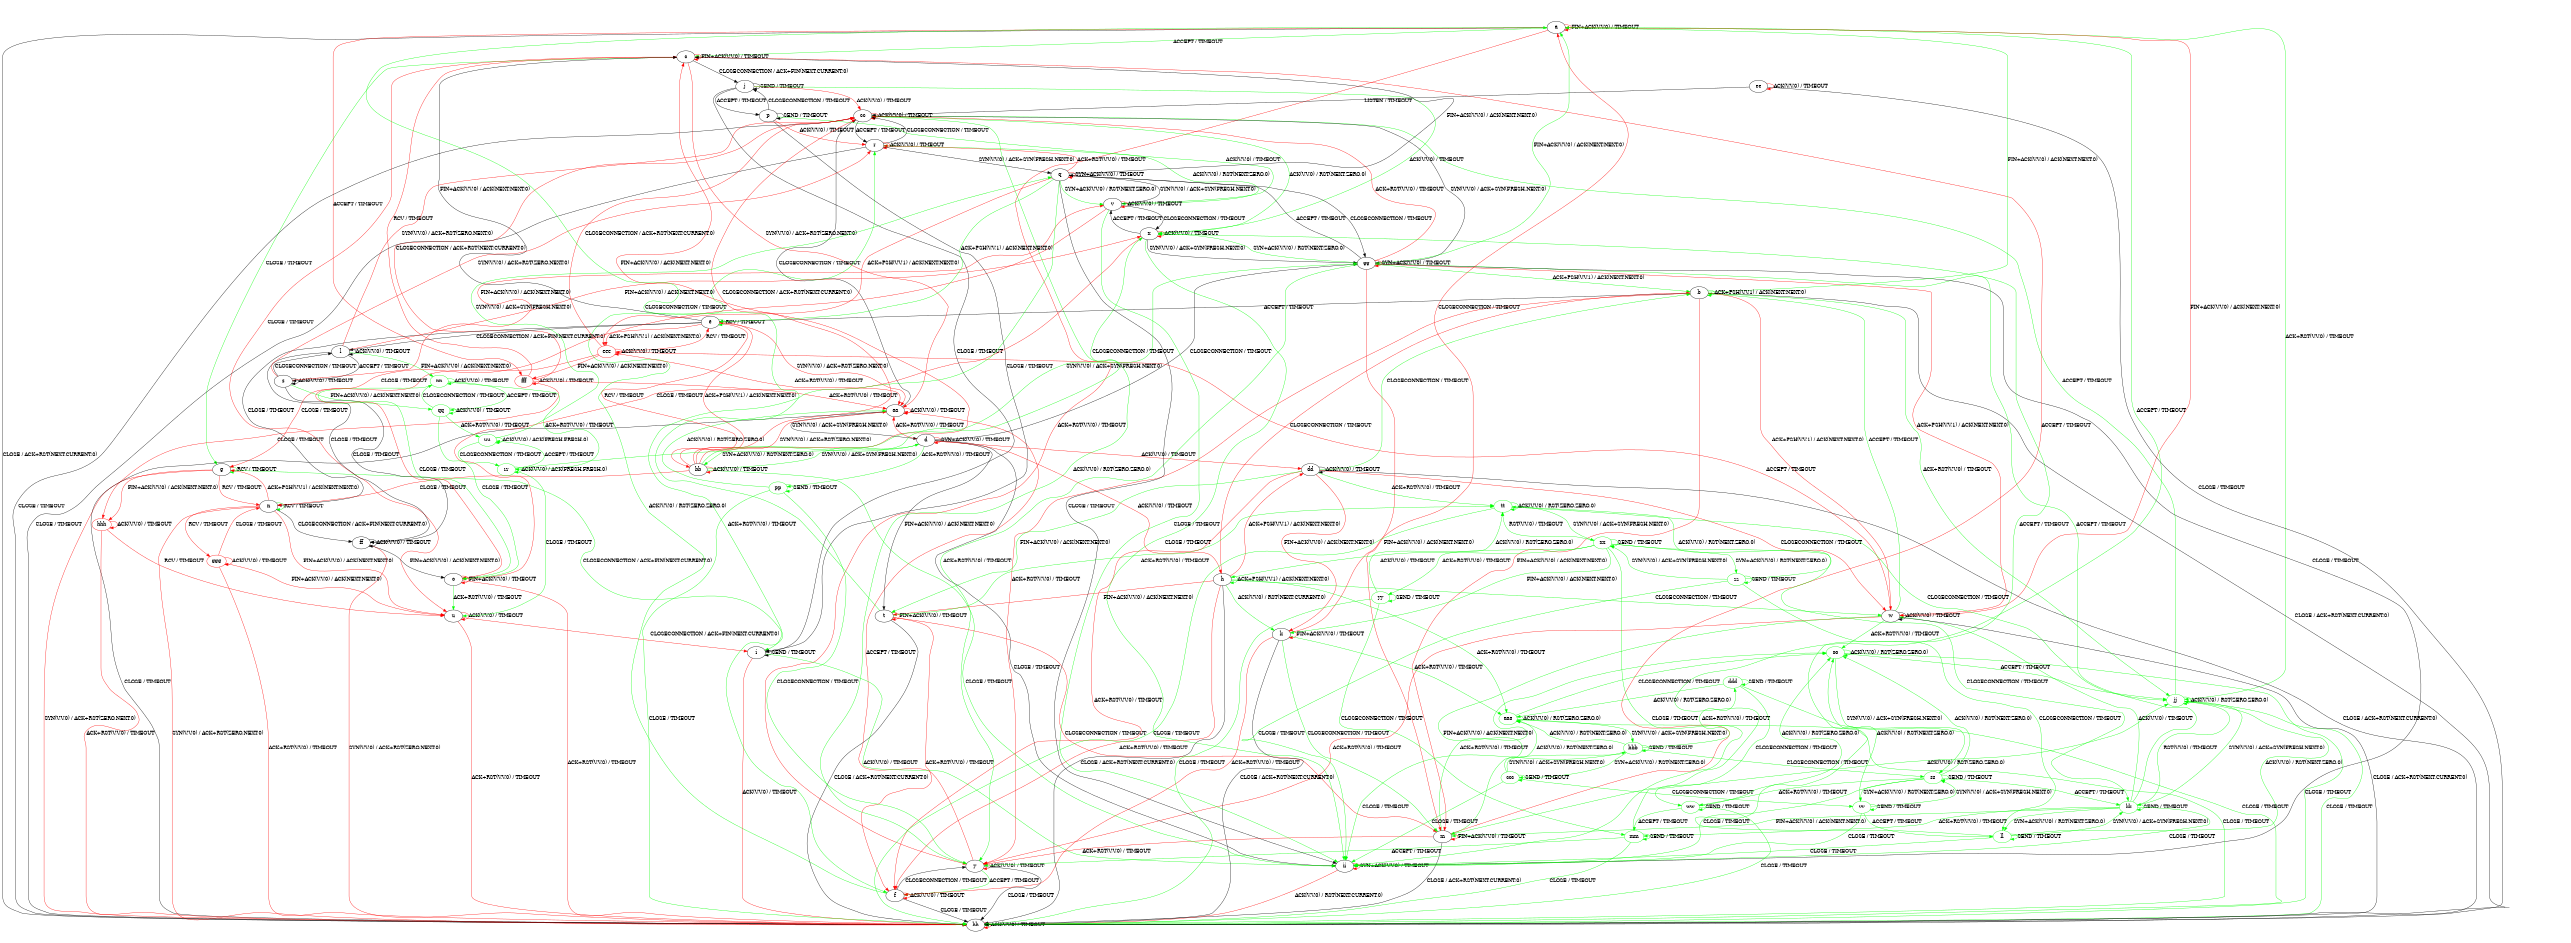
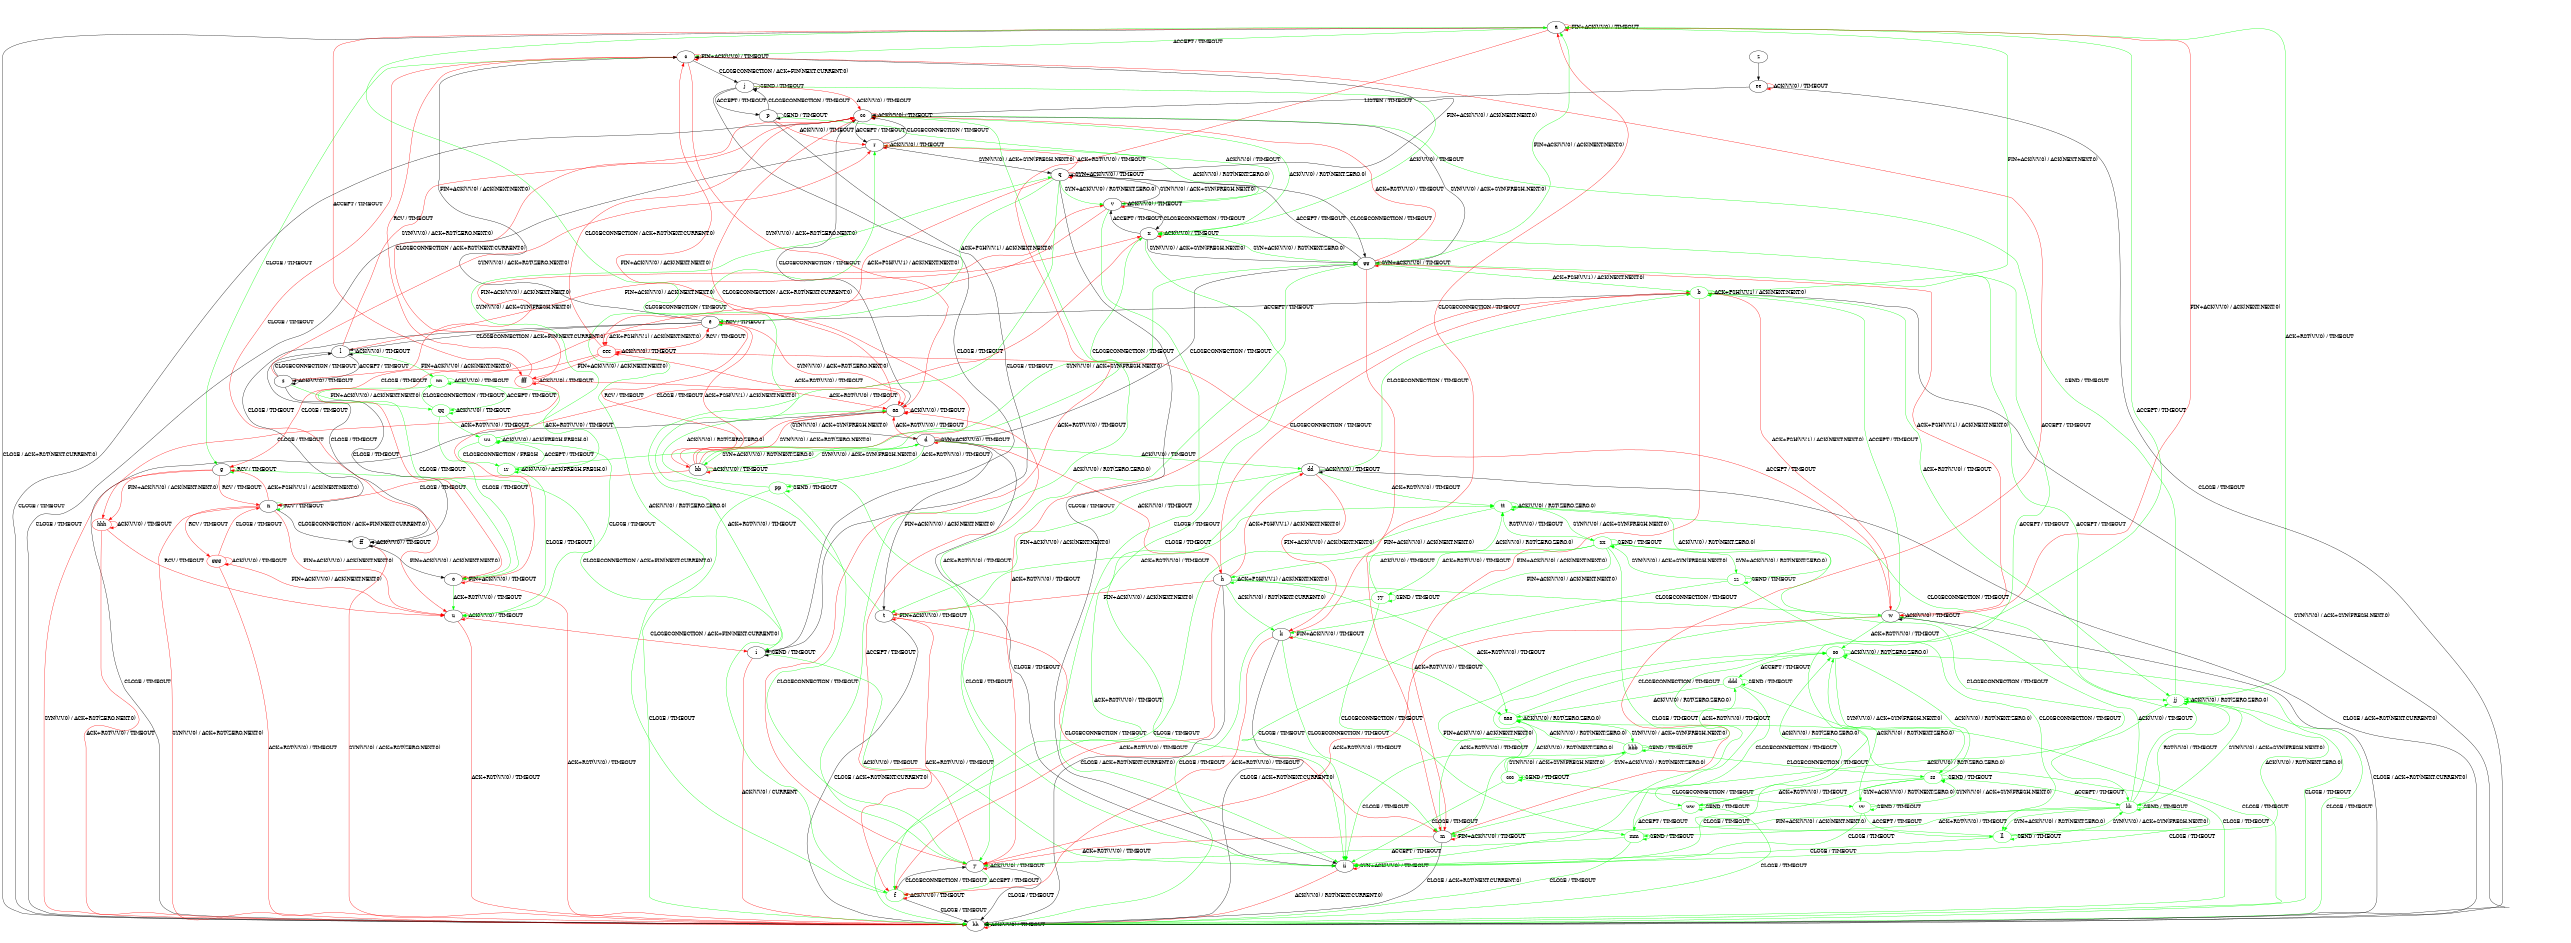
node "z": added
node "b": color black -> green
edge "jj" -> "cc": label "ACCEPT / TIMEOUT" -> "SEND / TIMEOUT"
edge "uu" -> "rr": label "CLOSECONNECTION / TIMEOUT" -> "CLOSECONNECTION / FRESH"
edge "d" -> "dd": color red -> green
edge "dd" -> "w": removed, label "CLOSECONNECTION / TIMEOUT"
edge "uu" -> "u": added, label "CLOSE / TIMEOUT"
edge "b" -> "hh": label "CLOSE / ACK+RST(NEXT,CURRENT,0)" -> "SYN(V,V,0) / ACK+SYN(FRESH,NEXT,0)"
edge "gg" -> "ii": removed, label "CLOSE / TIMEOUT"
edge "oo" -> "jj": now "oo" -> "ddd"
edge "dd" -> "f": color red -> green
edge "i" -> "hh": label "ACK(V,V,0) / TIMEOUT" -> "ACK(V,V,0) / CURRENT"
node "f": color black -> green
